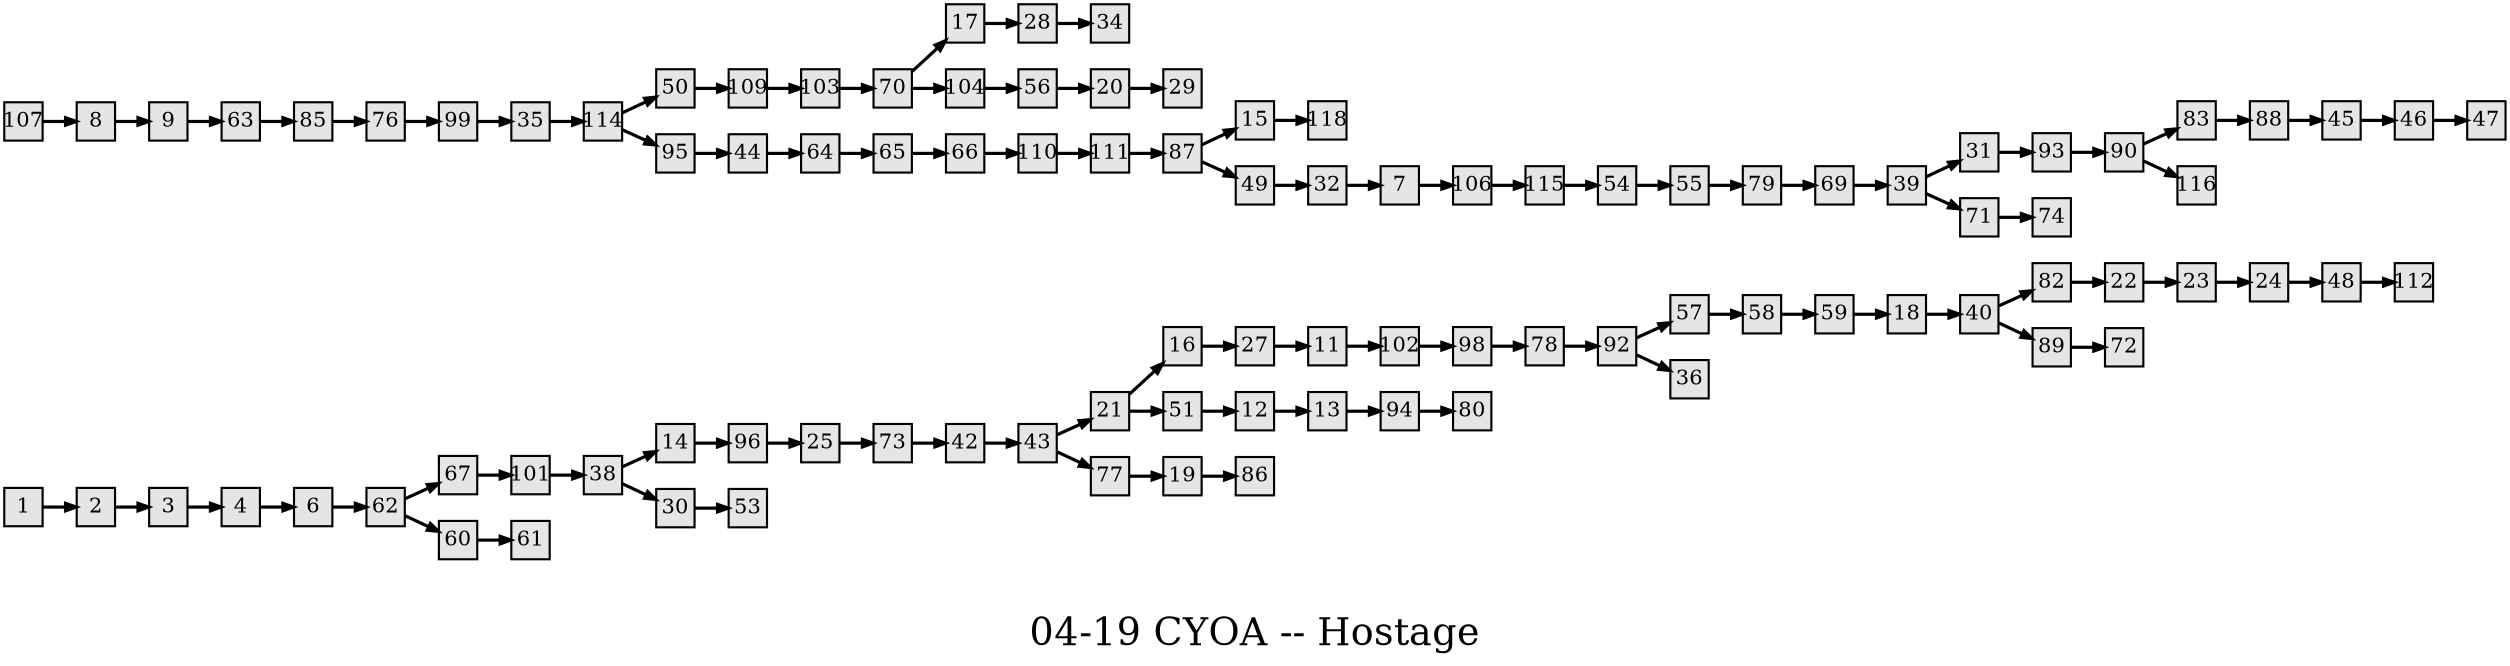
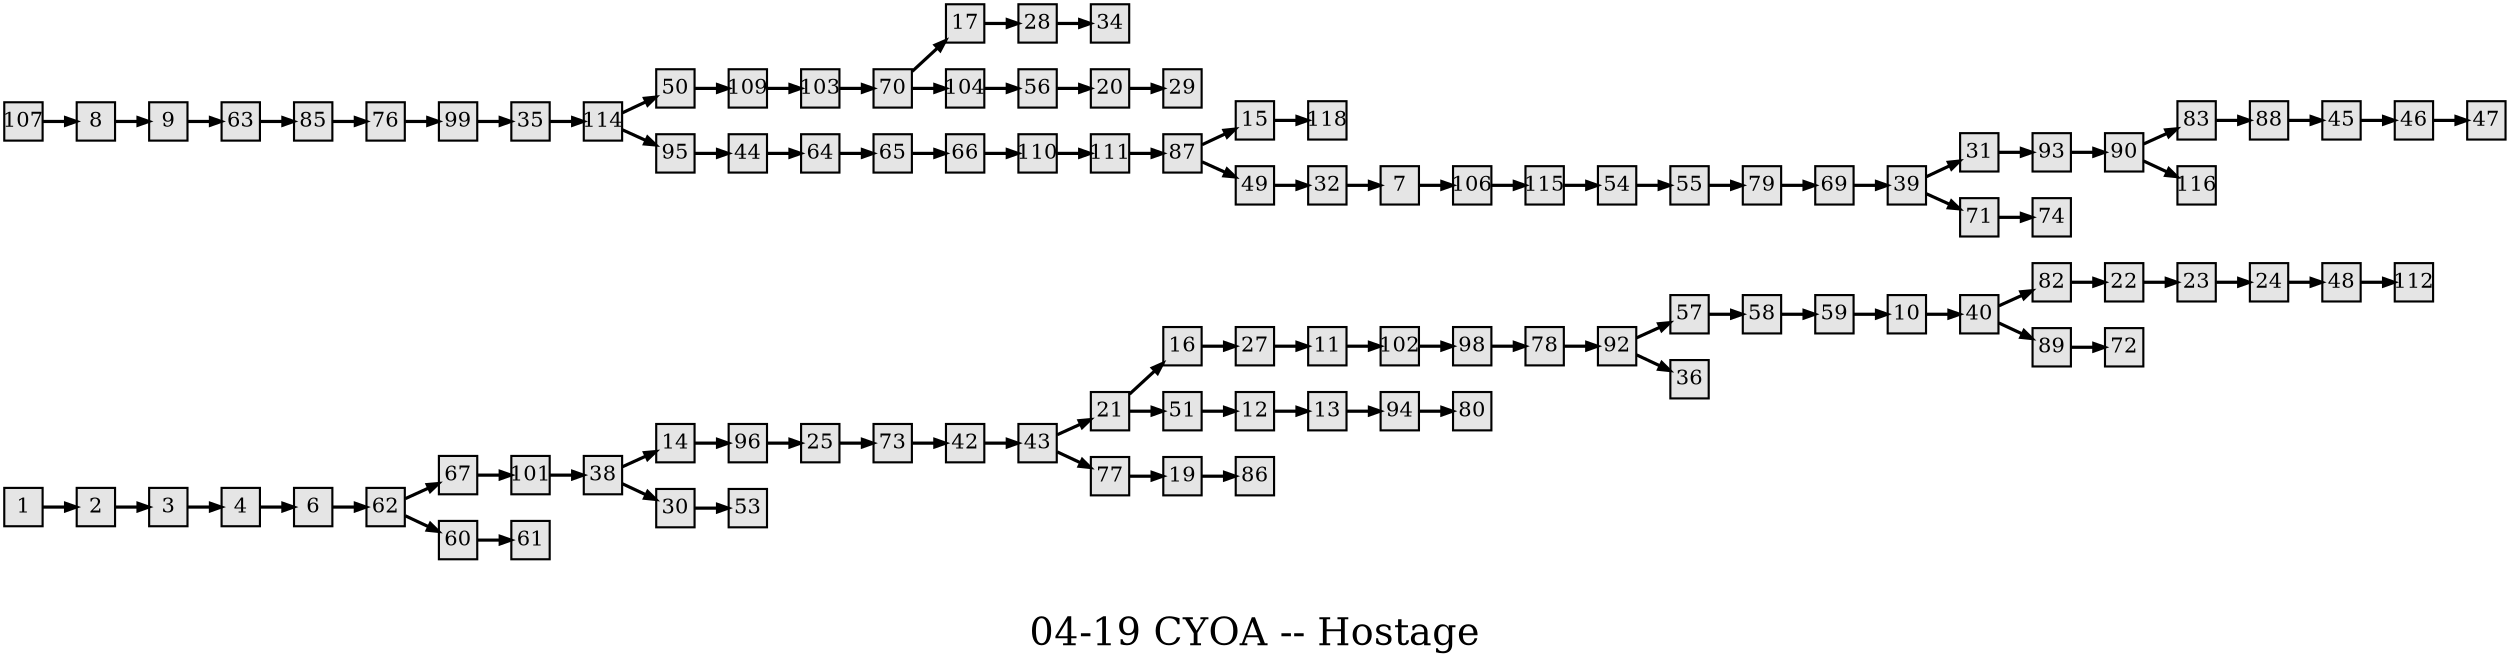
node "18": label "18" -> "10"
